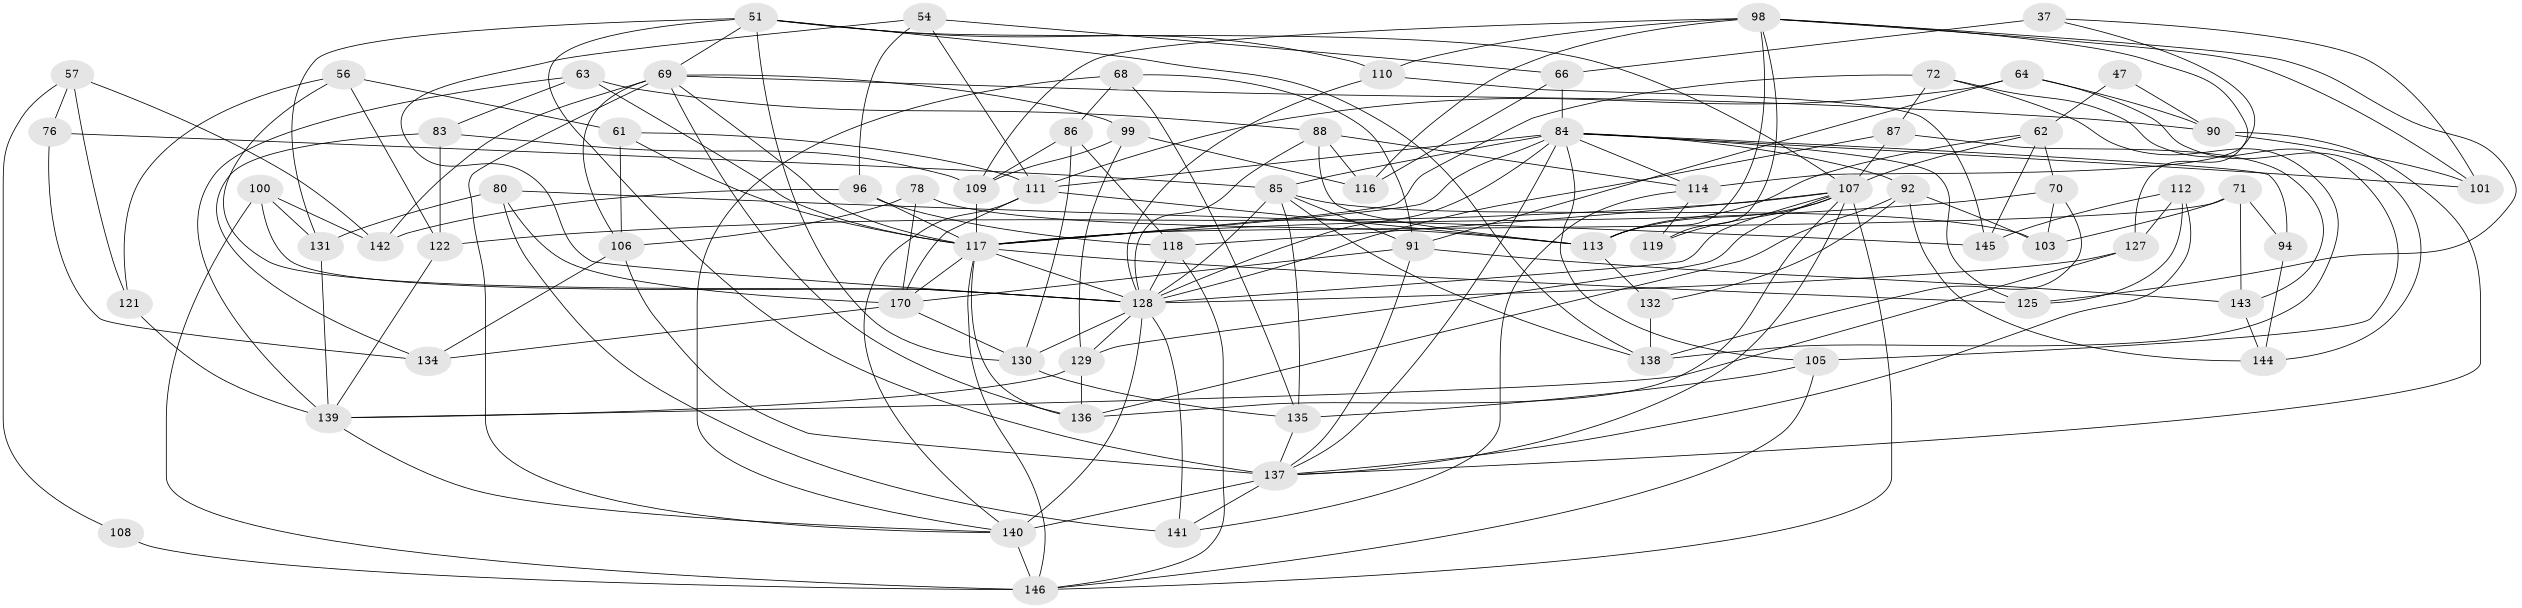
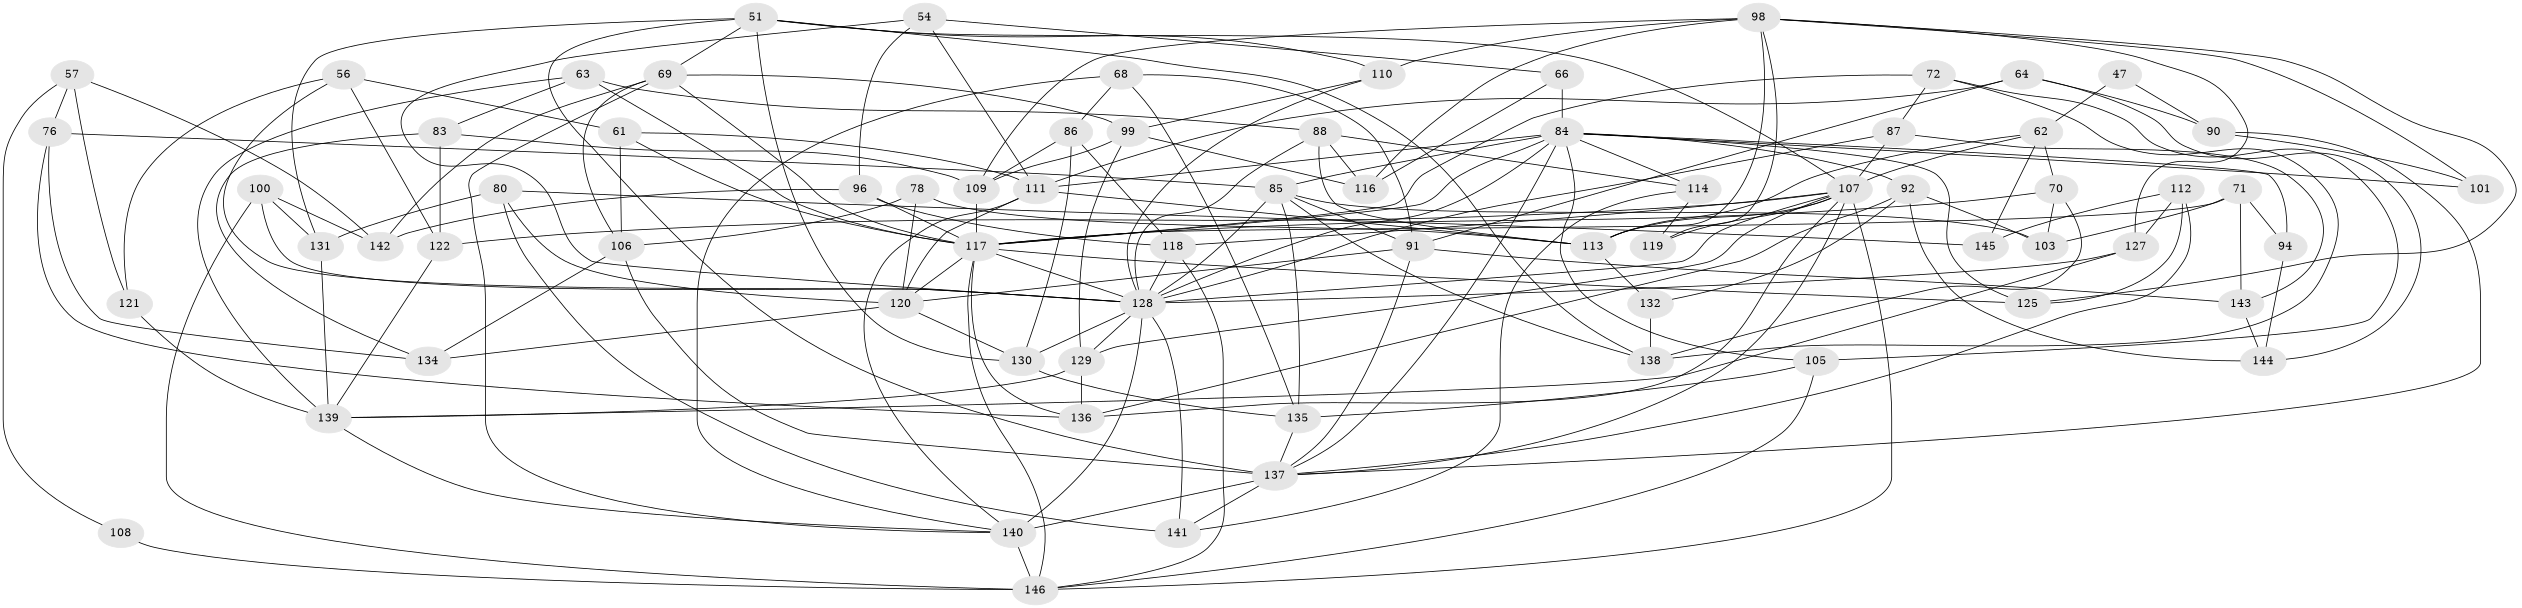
node "37": removed
edge "69" -- "90": removed
edge "110" -- "145": now "110" -- "99"
node "170": label "170" -> "120"
edge "69" -- "136": now "76" -- "136"
